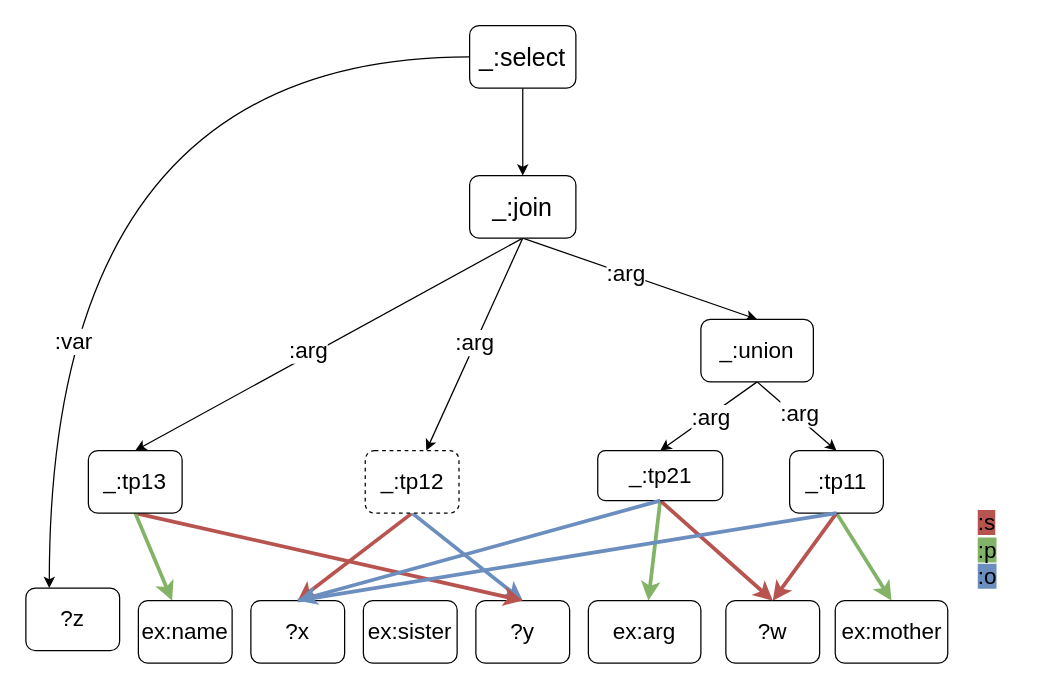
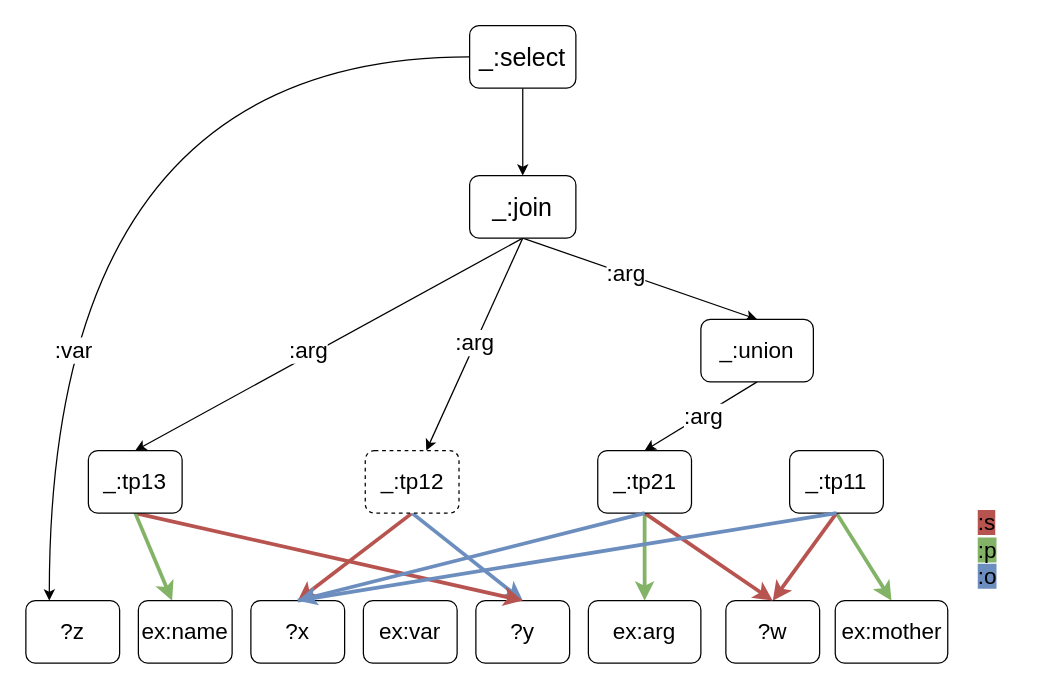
edge "_:union" -> "_:tp11": removed, label ":arg"
node "_:tp21": size 125x50 -> 94x63
node "?z": moved (73, 619) -> (73, 632)
node "ex:sister": label "ex:sister" -> "ex:var"
